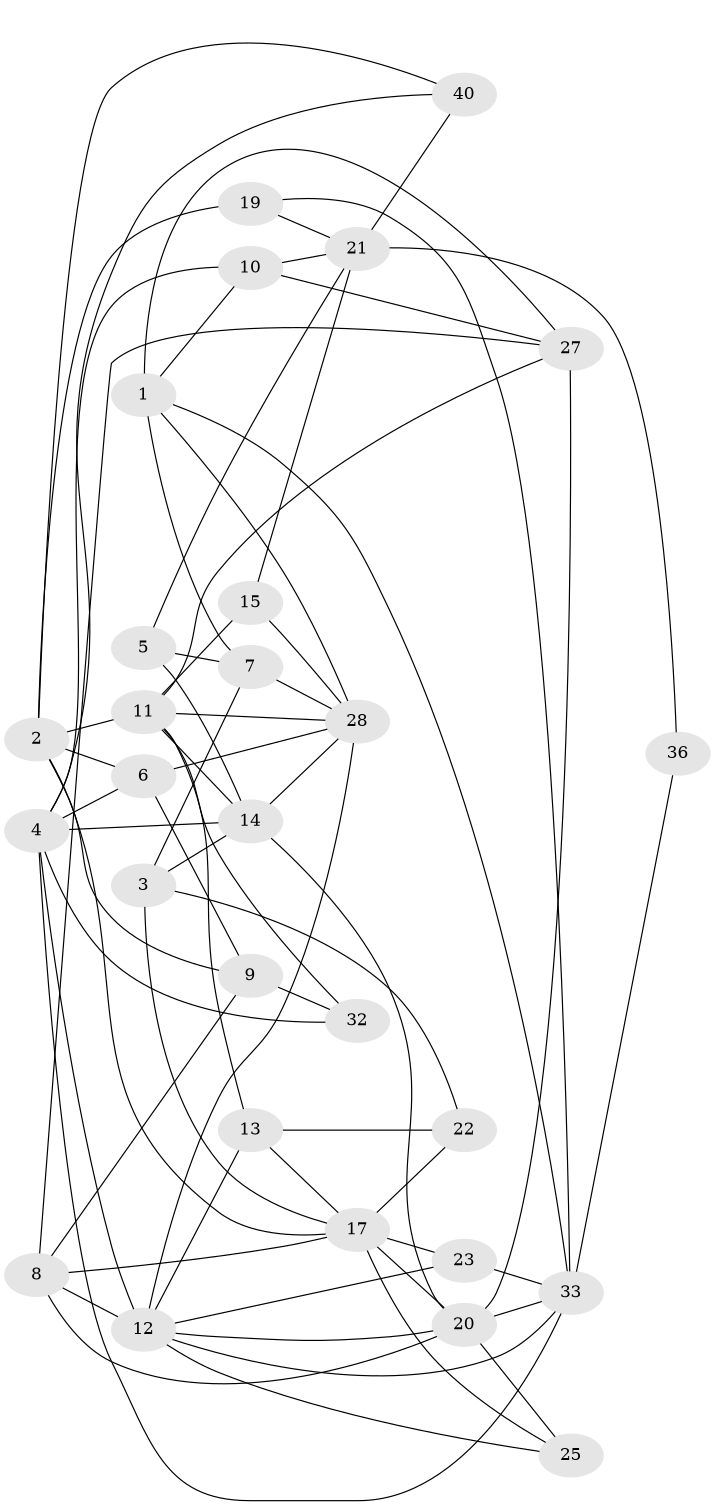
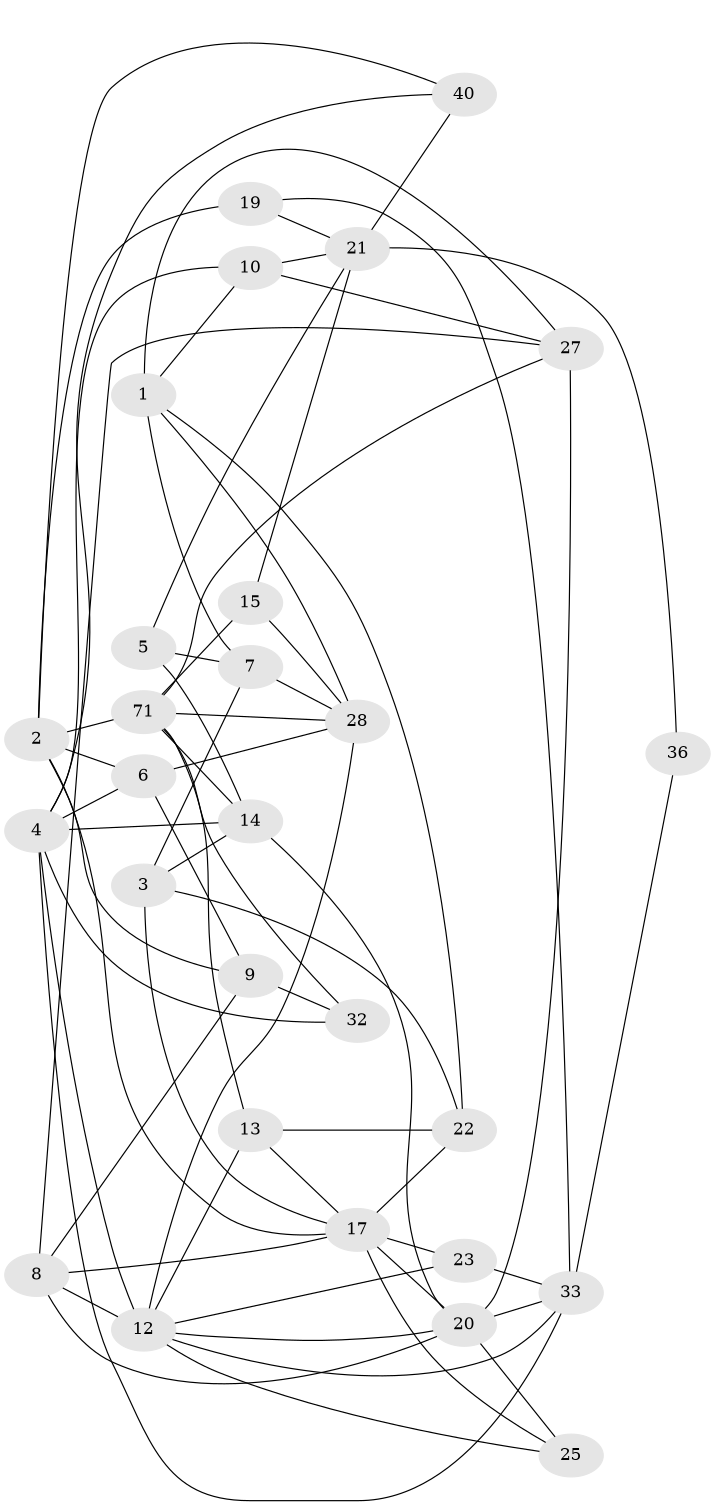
node "11": label "11" -> "71"
edge "28" -- "14": removed
edge "1" -- "33": now "1" -- "22"
